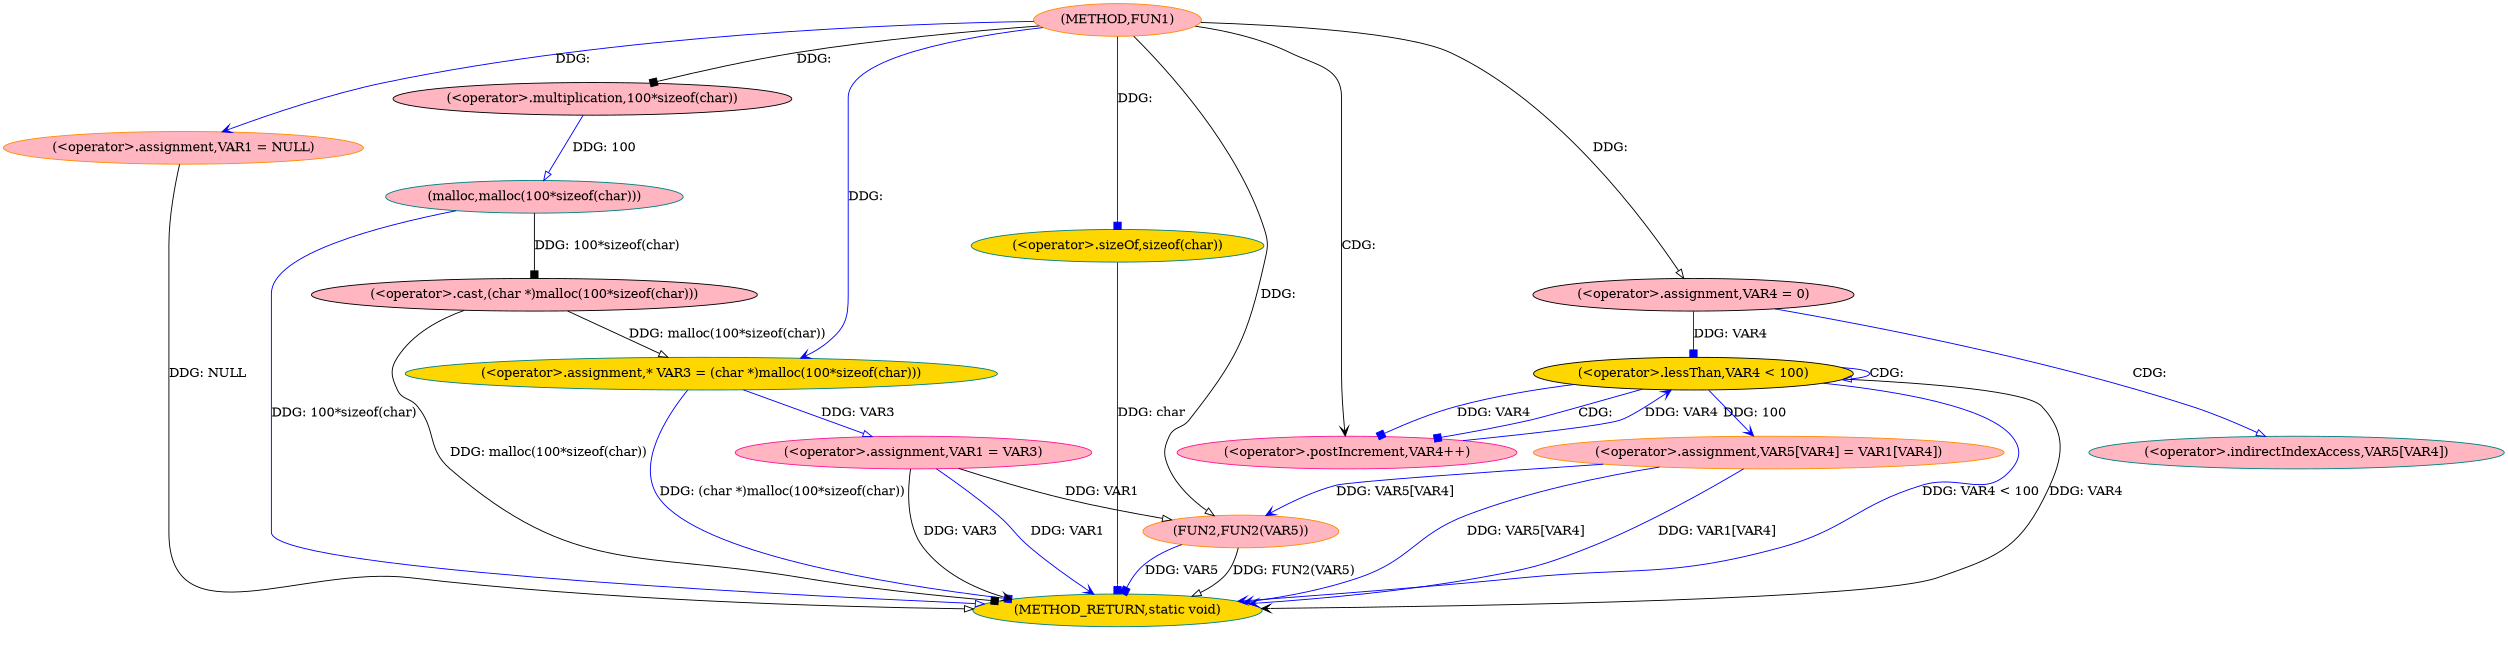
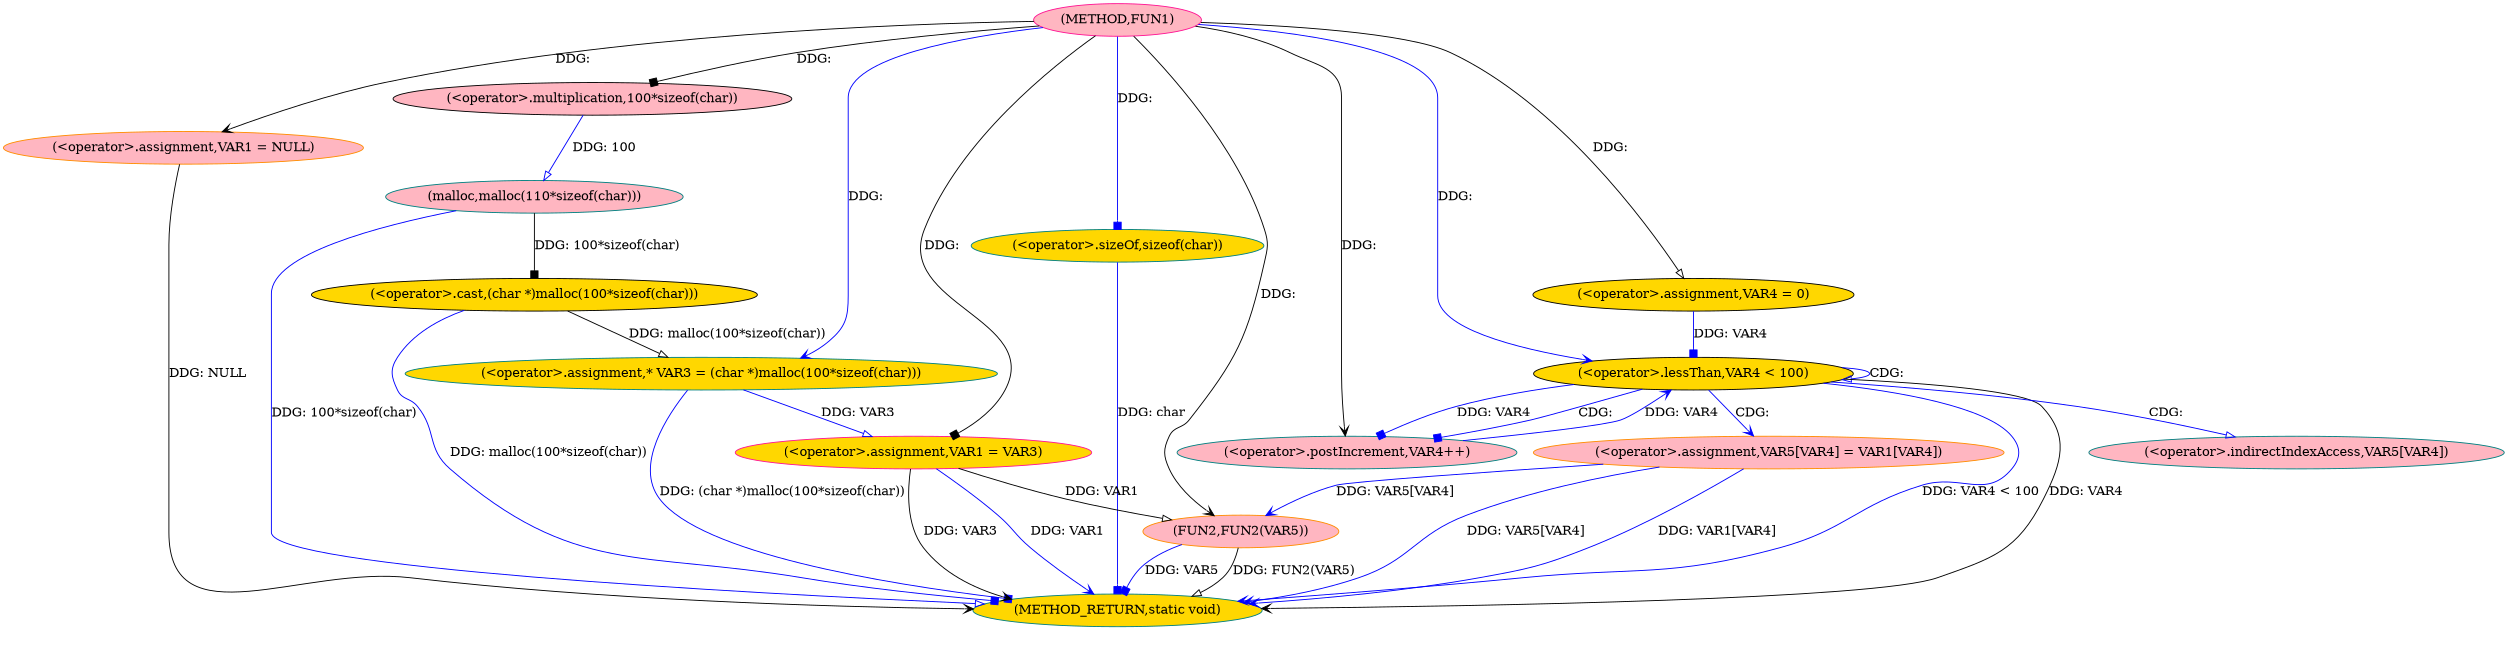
node "(METHOD,FUN1)": color darkorange -> deeppink
edge "(METHOD,FUN1)" -> "(<operator>.assignment,VAR1 = NULL)": color blue -> black
edge "(METHOD,FUN1)" -> "(<operator>.lessThan,VAR4 < 100)": added, label "DDG:"
node "(malloc,malloc(100*sizeof(char)))": label "(malloc,malloc(100*sizeof(char)))" -> "(malloc,malloc(110*sizeof(char)))"
edge "(METHOD,FUN1)" -> "(<operator>.assignment,VAR1 = VAR3)": added, label "DDG:"
edge "(METHOD,FUN1)" -> "(<operator>.postIncrement,VAR4++)": label "CDG: " -> "DDG: "
edge "(METHOD,FUN1)" -> "(FUN2,FUN2(VAR5))": arrowhead onormal -> vee
node "(<operator>.cast,(char *)malloc(100*sizeof(char)))": fillcolor lightpink -> gold
node "(<operator>.assignment,VAR4 = 0)": fillcolor lightpink -> gold
edge "(<operator>.assignment,VAR4 = 0)" -> "(<operator>.indirectIndexAccess,VAR5[VAR4])": now "(<operator>.lessThan,VAR4 < 100)" -> "(<operator>.indirectIndexAccess,VAR5[VAR4])"
edge "(<operator>.lessThan,VAR4 < 100)" -> "(<operator>.assignment,VAR5[VAR4] = VAR1[VAR4])": label "DDG: 100" -> "CDG: "
node "(<operator>.assignment,VAR1 = VAR3)": fillcolor lightpink -> gold
node "(<operator>.postIncrement,VAR4++)": color deeppink -> teal
edge "(<operator>.cast,(char *)malloc(100*sizeof(char)))" -> "(METHOD_RETURN,static void)": color black -> blue
edge "(<operator>.assignment,VAR1 = NULL)" -> "(METHOD_RETURN,static void)": arrowhead onormal -> vee
